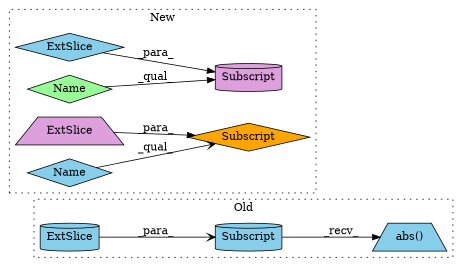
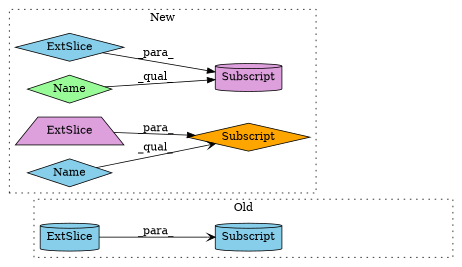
node "abs()": removed
